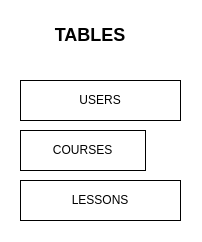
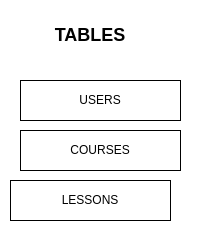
node "COURSES": size 125x40 -> 160x40
node "LESSONS": moved (101, 201) -> (91, 201)
